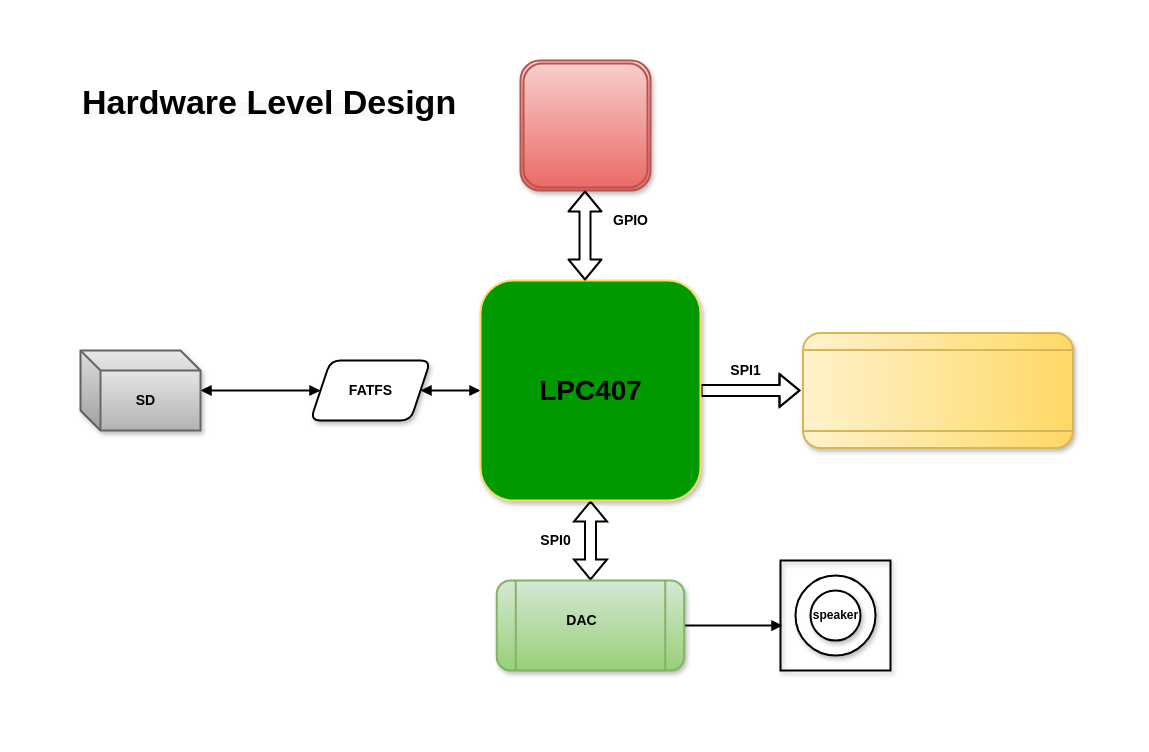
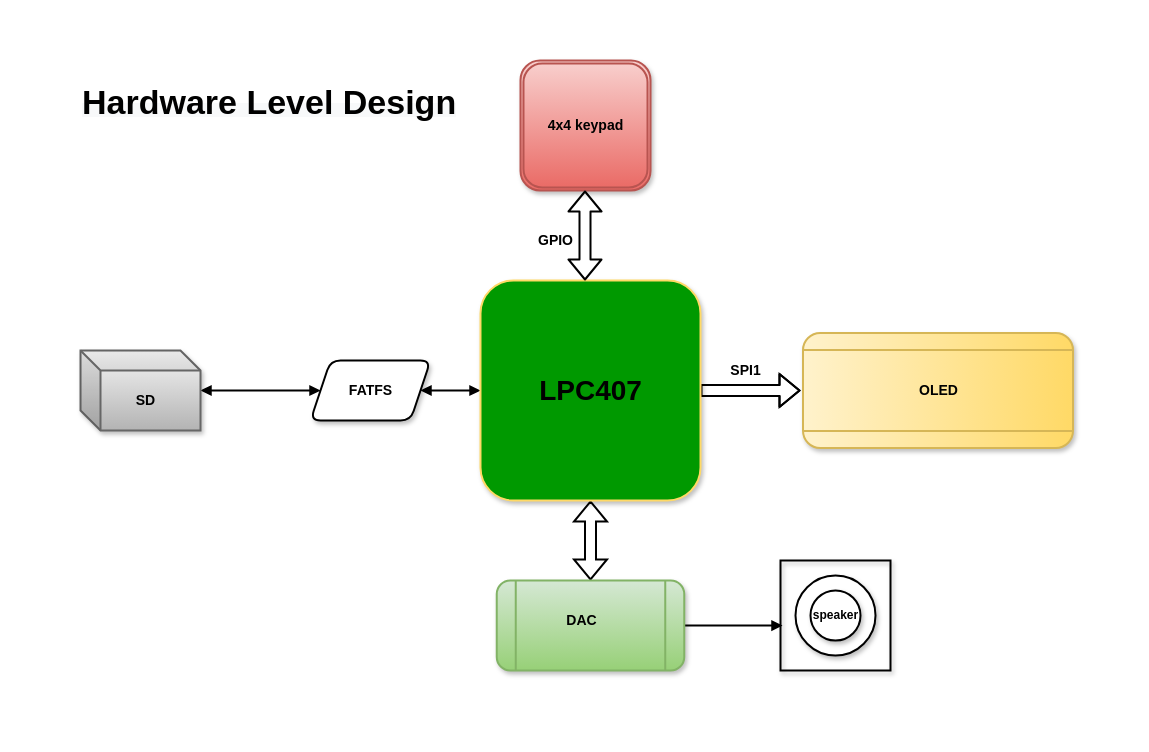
node "4x4 keypad": added
node "GPIO": moved (631, 221) -> (556, 241)
node "OLED": added
node "SPI0": removed
